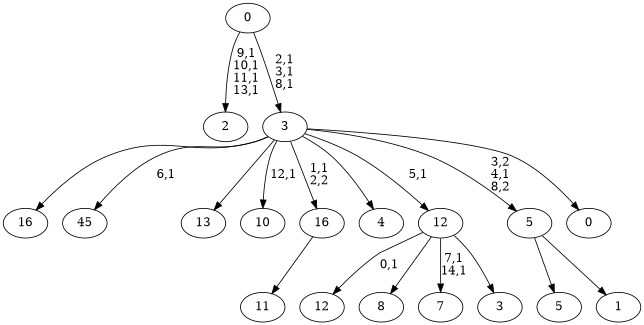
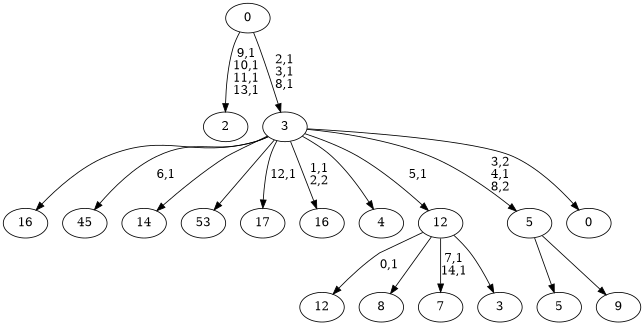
node "14": added
node "13": label "13" -> "53"
node "10": label "10" -> "17"
node "11": removed
node "1": label "1" -> "9"
